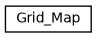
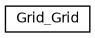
node "Grid_Map": label "Grid_Map" -> "Grid_Grid"
